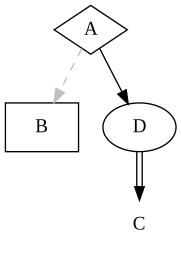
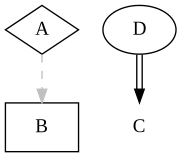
edge "A" -> "D": removed
